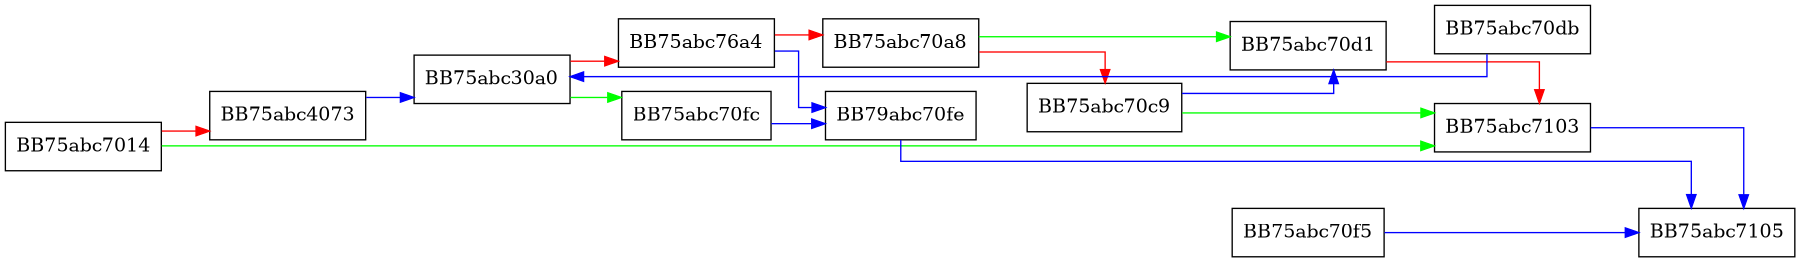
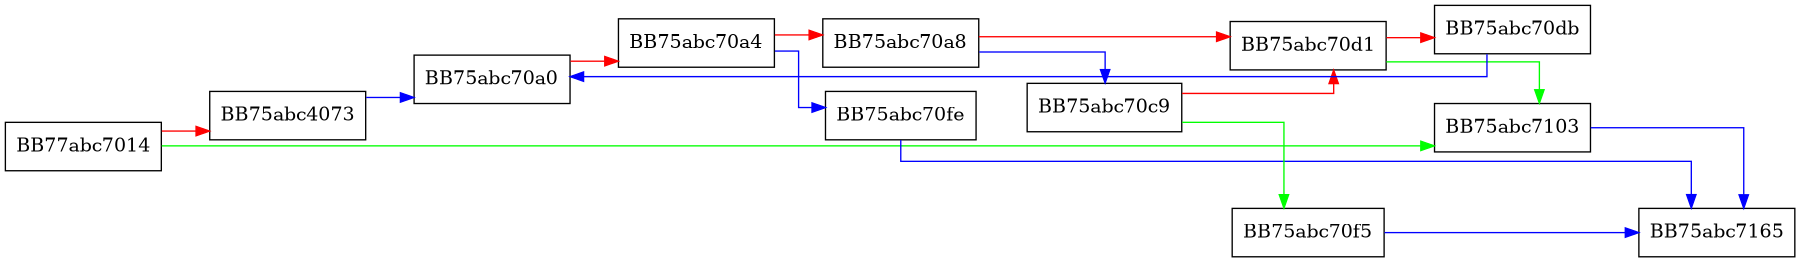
edge "BB75abc70a8" -> "BB75abc70d1": color green -> red
edge "BB75abc70d1" -> "BB75abc70db": added
node "BB75abc76a4": label "BB75abc76a4" -> "BB75abc70a4"
edge "BB75abc70a8" -> "BB75abc70c9": color red -> blue
edge "BB75abc70d1" -> "BB75abc7103": color red -> green
node "BB75abc30a0": label "BB75abc30a0" -> "BB75abc70a0"
edge "BB75abc70c9" -> "BB75abc70d1": color blue -> red
edge "BB75abc70c9" -> "BB75abc7103": now "BB75abc70c9" -> "BB75abc70f5"
node "BB75abc70fc": removed
node "BB79abc70fe": label "BB79abc70fe" -> "BB75abc70fe"
node "BB75abc7014": label "BB75abc7014" -> "BB77abc7014"
node "BB75abc7105": label "BB75abc7105" -> "BB75abc7165"
